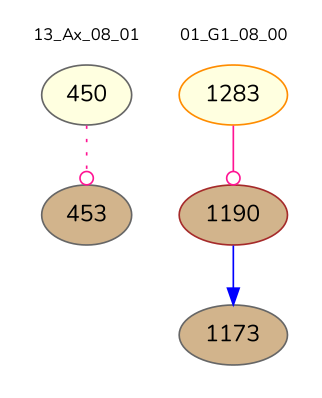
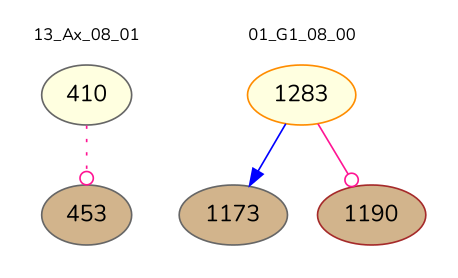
node "450": label "450" -> "410"
edge "1190" -> "1173": now "1283" -> "1173"
